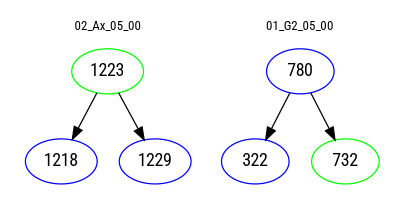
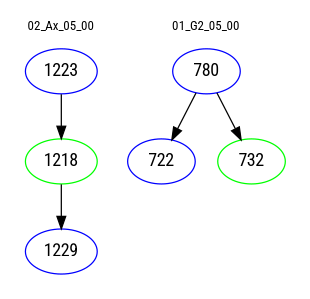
node "1223": color green -> blue
edge "1223" -> "1229": now "1218" -> "1229"
node "1218": color blue -> green
node "322": label "322" -> "722"
